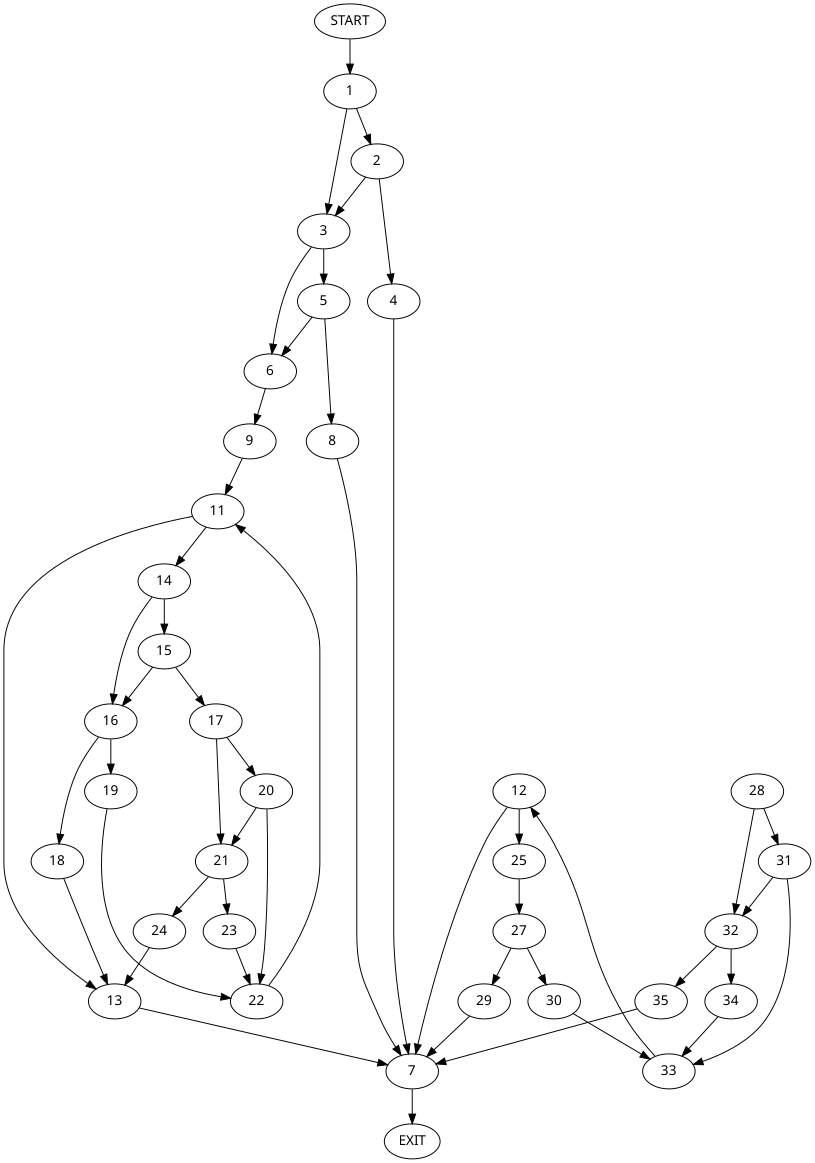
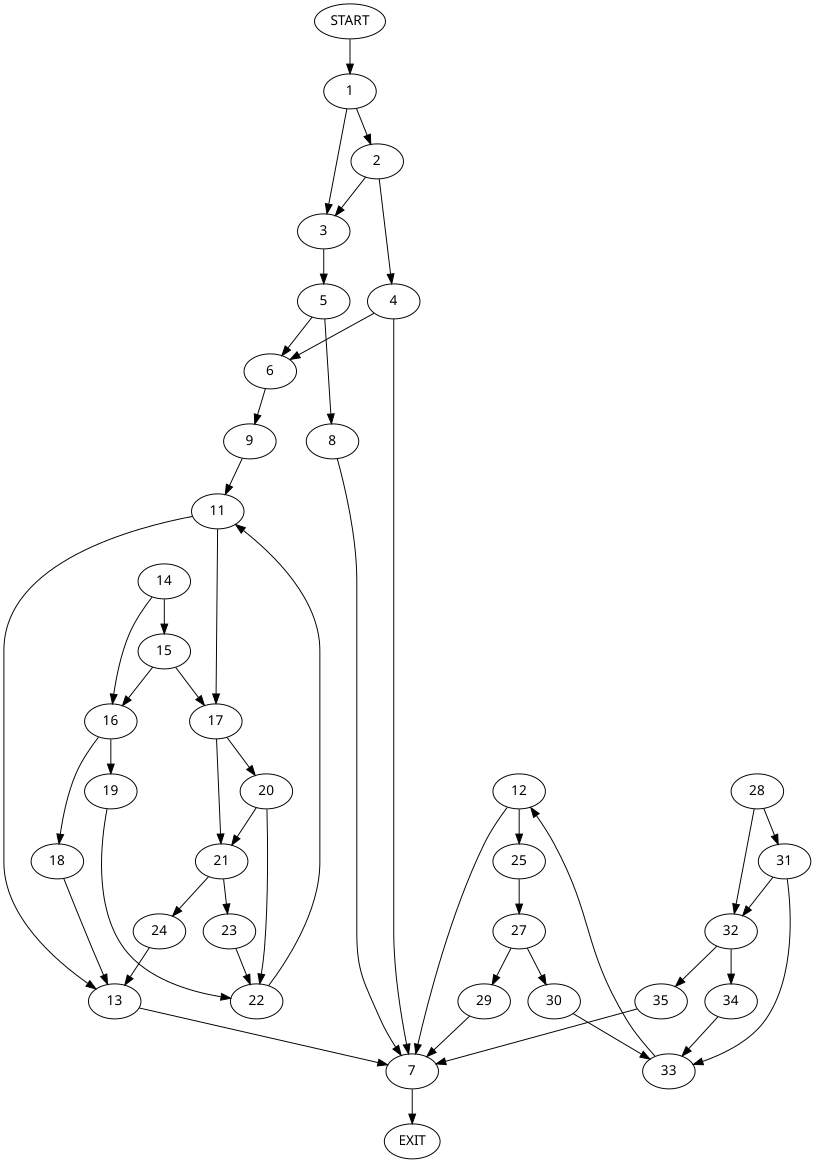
edge "3" -> "6": now "4" -> "6"
edge "11" -> "14": now "11" -> "17"
